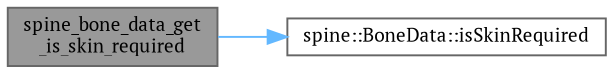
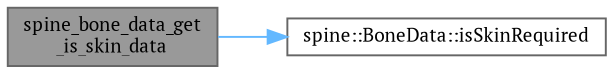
node "spine_bone_data_get _is_skin_required": label "spine_bone_data_get _is_skin_required" -> "spine_bone_data_get _is_skin_data"
